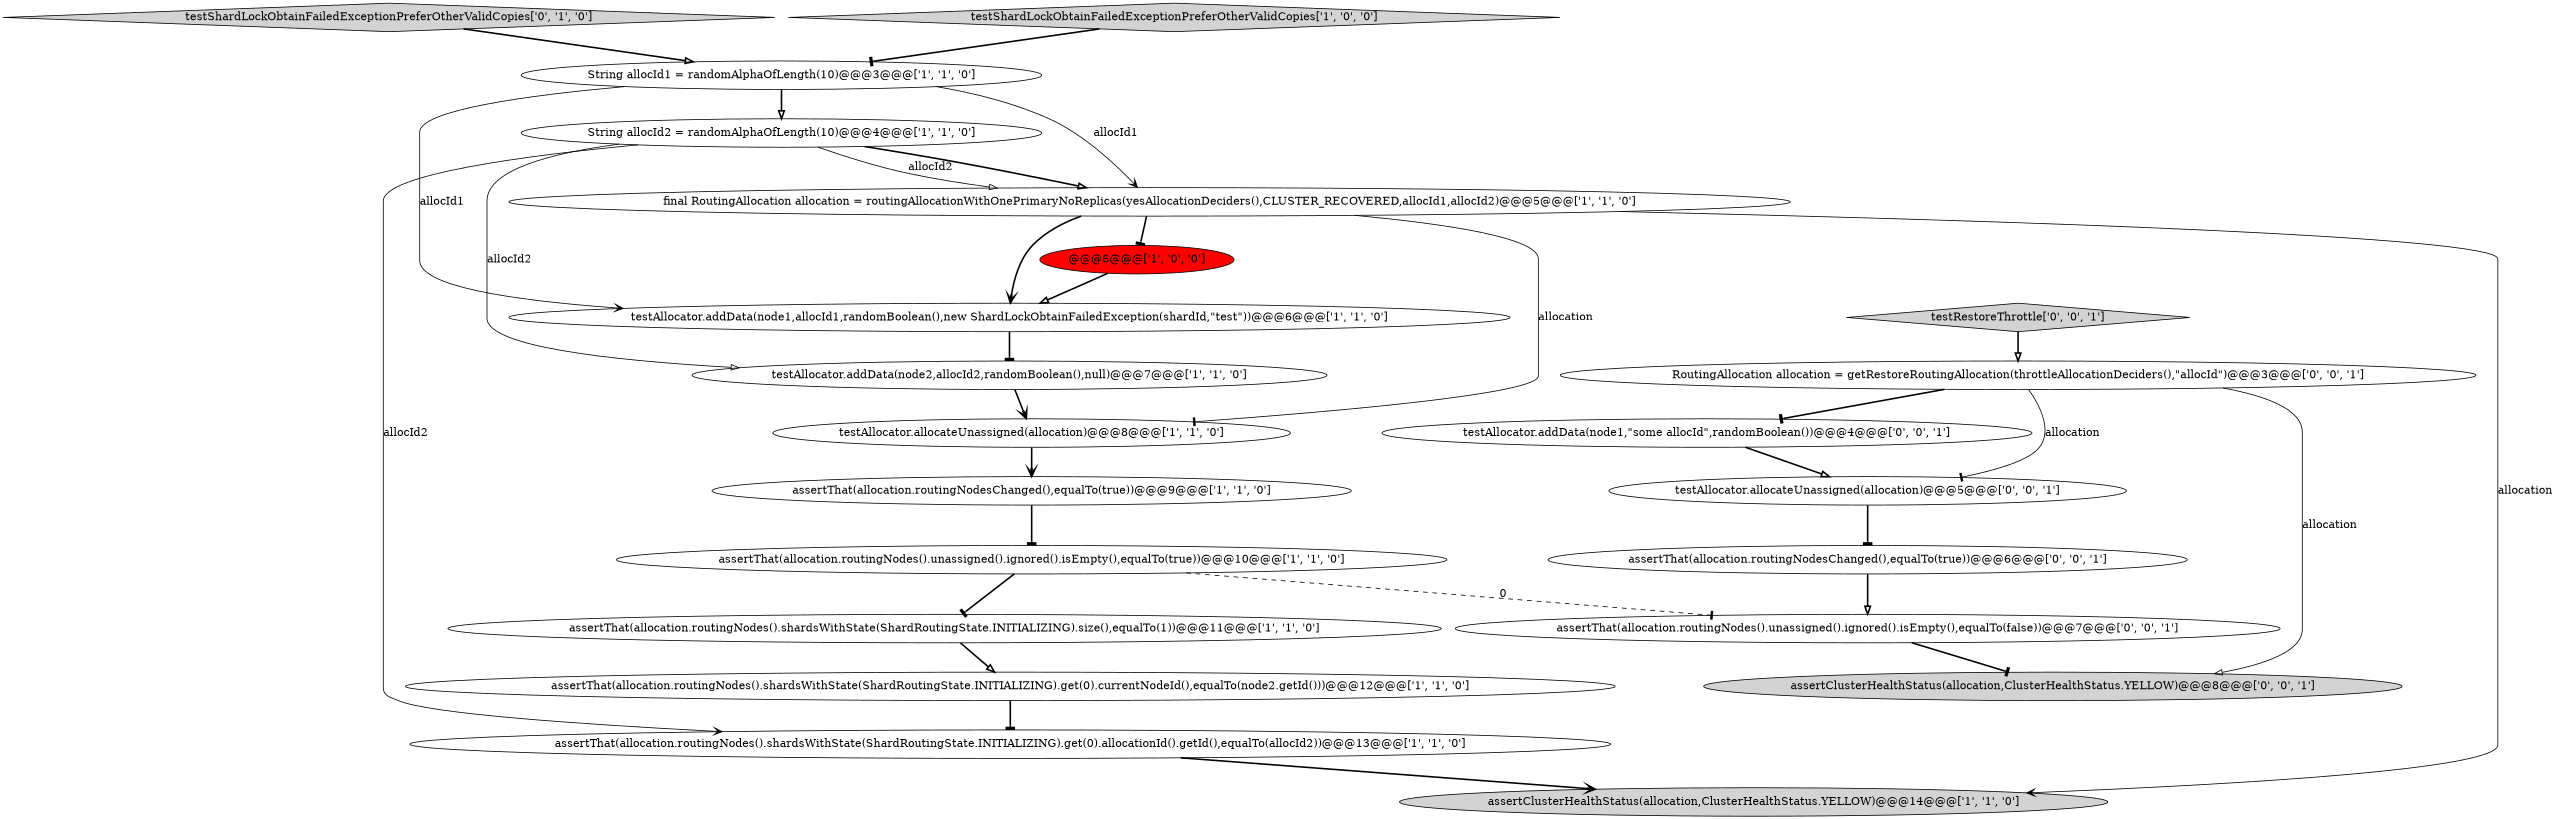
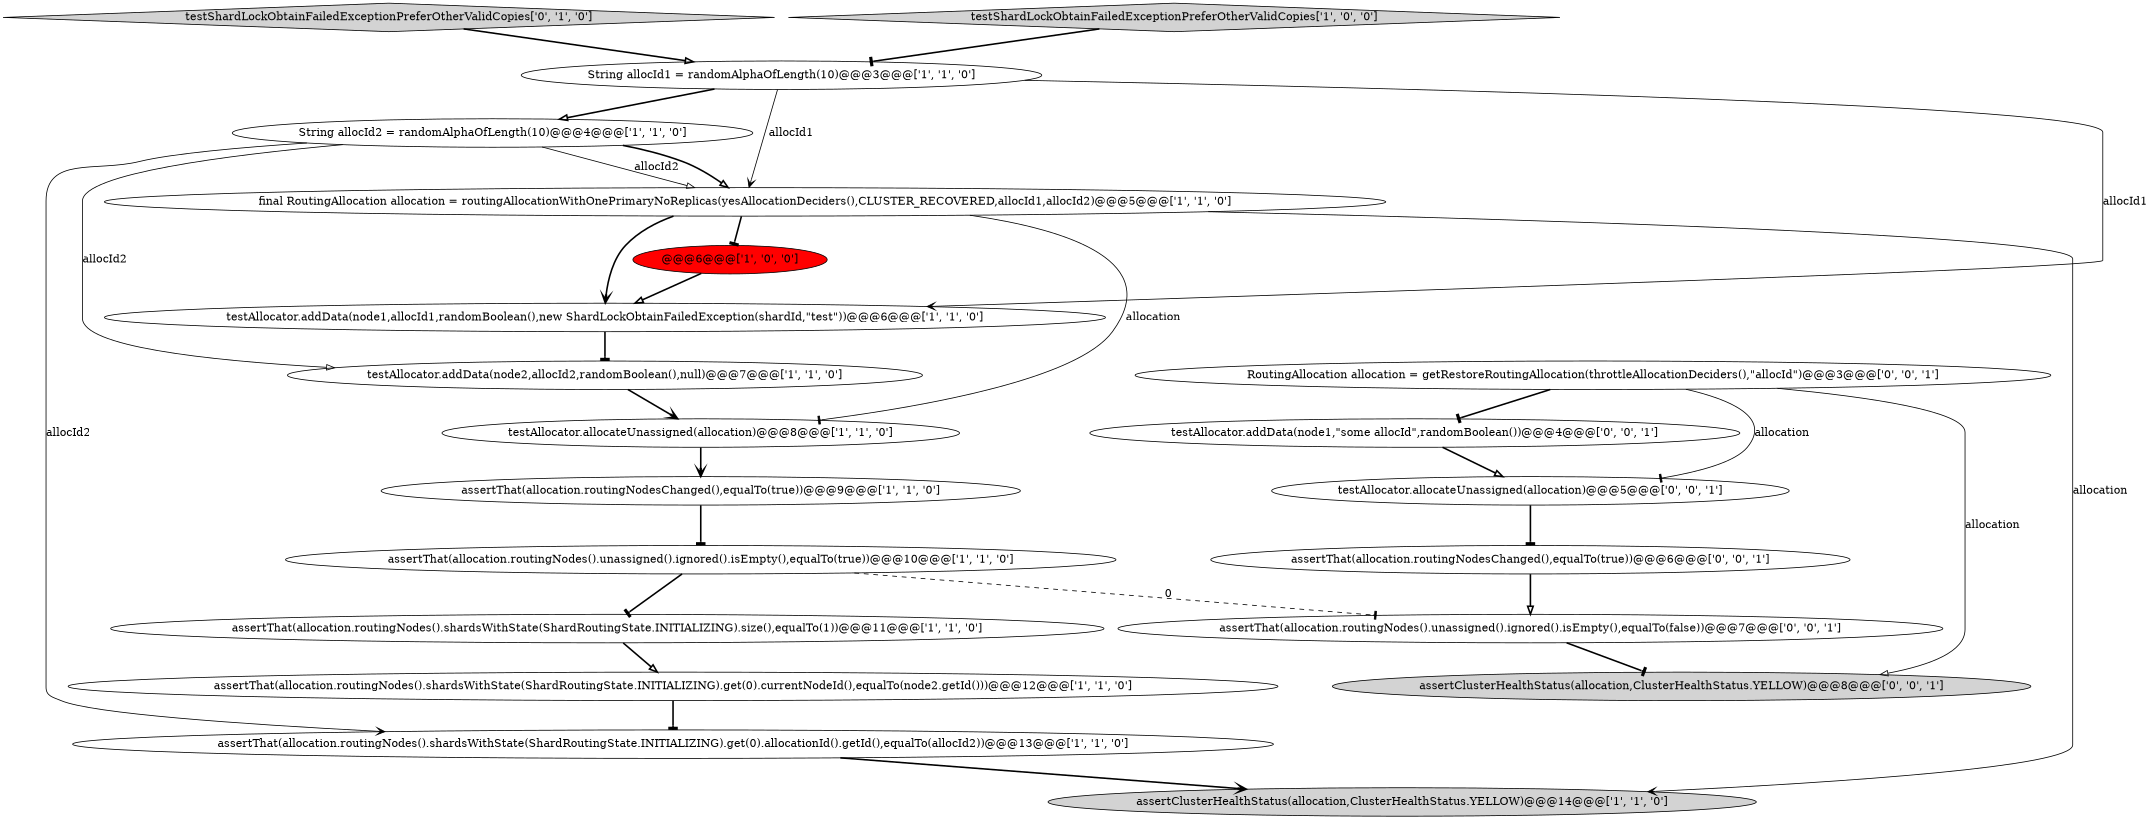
node "testRestoreThrottle['0', '0', '1']": removed
